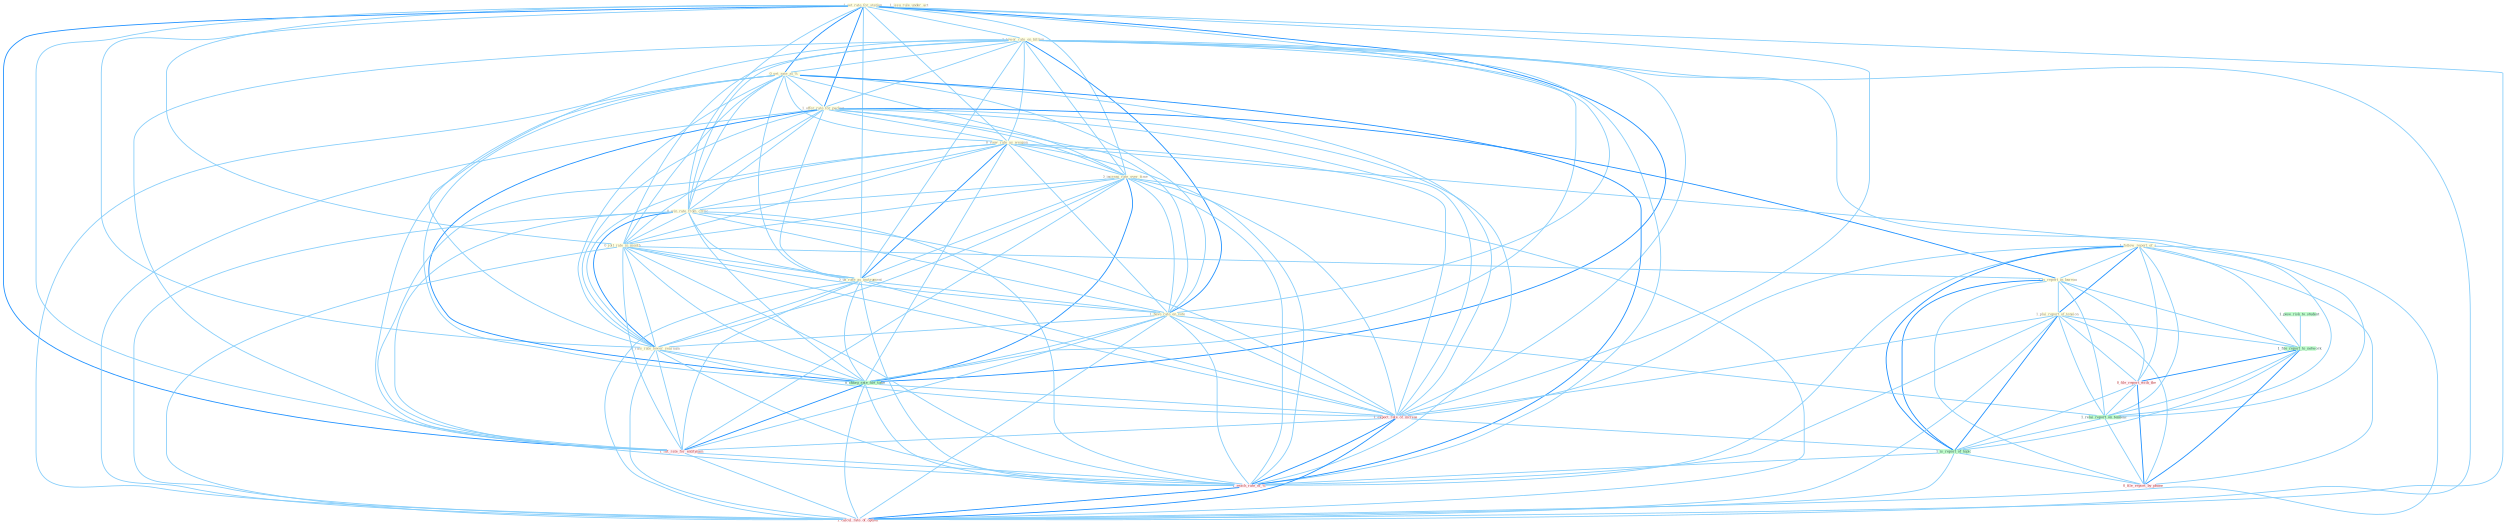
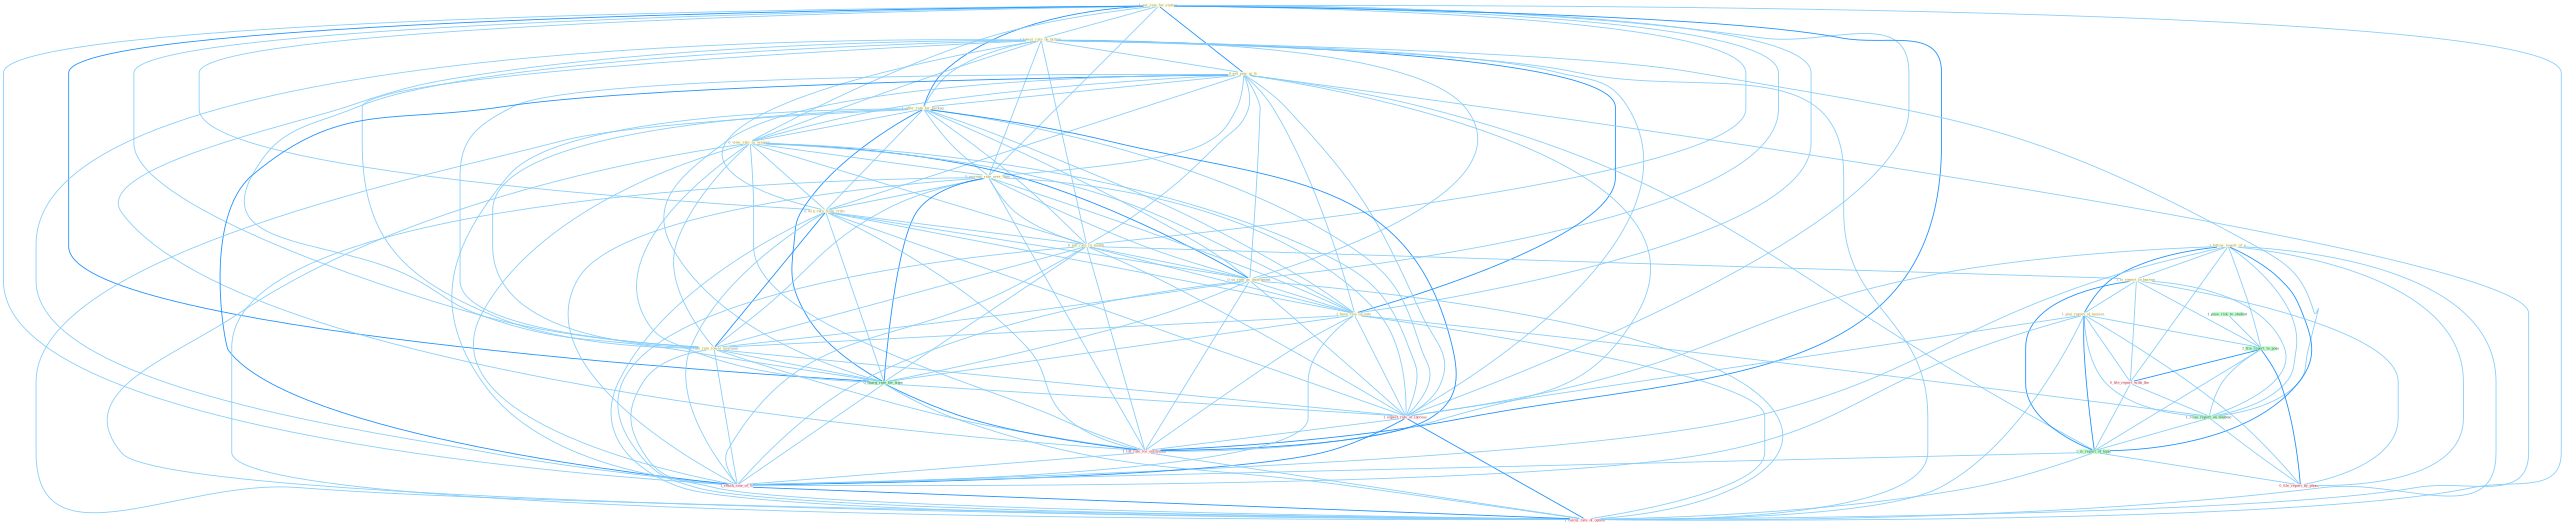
node "1_issu_rule_under_act": removed
edge "1_offer_rate_for_packag" -- "1_is_report_in_bureau": now "1_offer_rate_for_packag" -- "1_lift_rate_for_entitynam"
edge "0_view_rate_as_weapon" -- "1_relai_report_on_tendenc": now "0_view_rate_as_weapon" -- "1_calcul_rate_of_option"
node "1_file_report_to_network": label "1_file_report_to_network" -> "1_file_report_to_pose"
node "0_charg_rate_file_time": label "0_charg_rate_file_time" -> "0_charg_rate_for_time"
edge "1_expect_rate_of_increas" -- "1_is_report_of_topic": now "0_set_rate_at_%" -- "1_is_report_of_topic"
edge "0_file_report_with_the" -- "0_file_report_by_phone": removed
